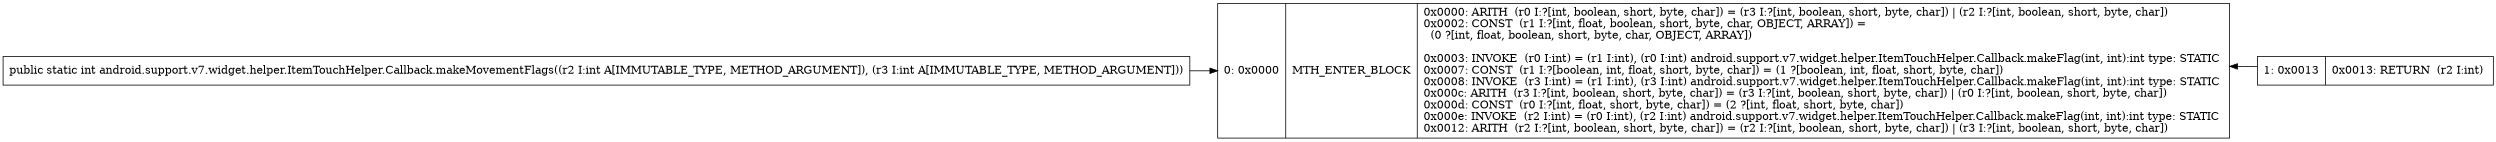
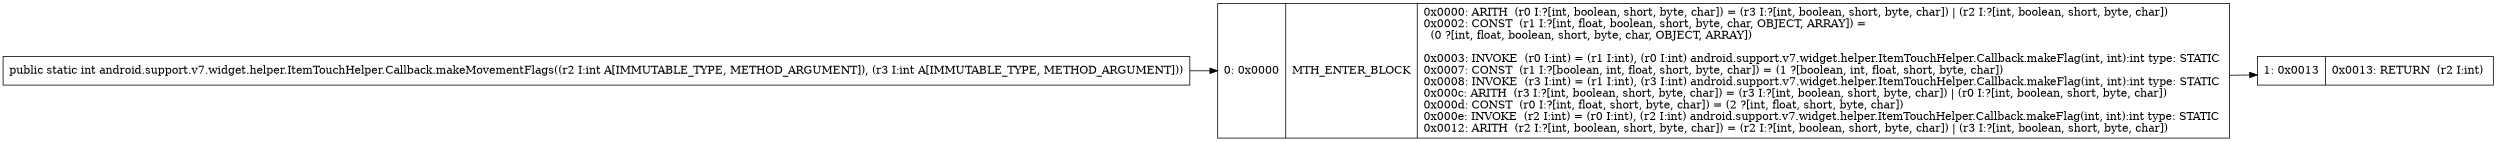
edge "1: 0x0013" -> "0: 0x0000": reversed
